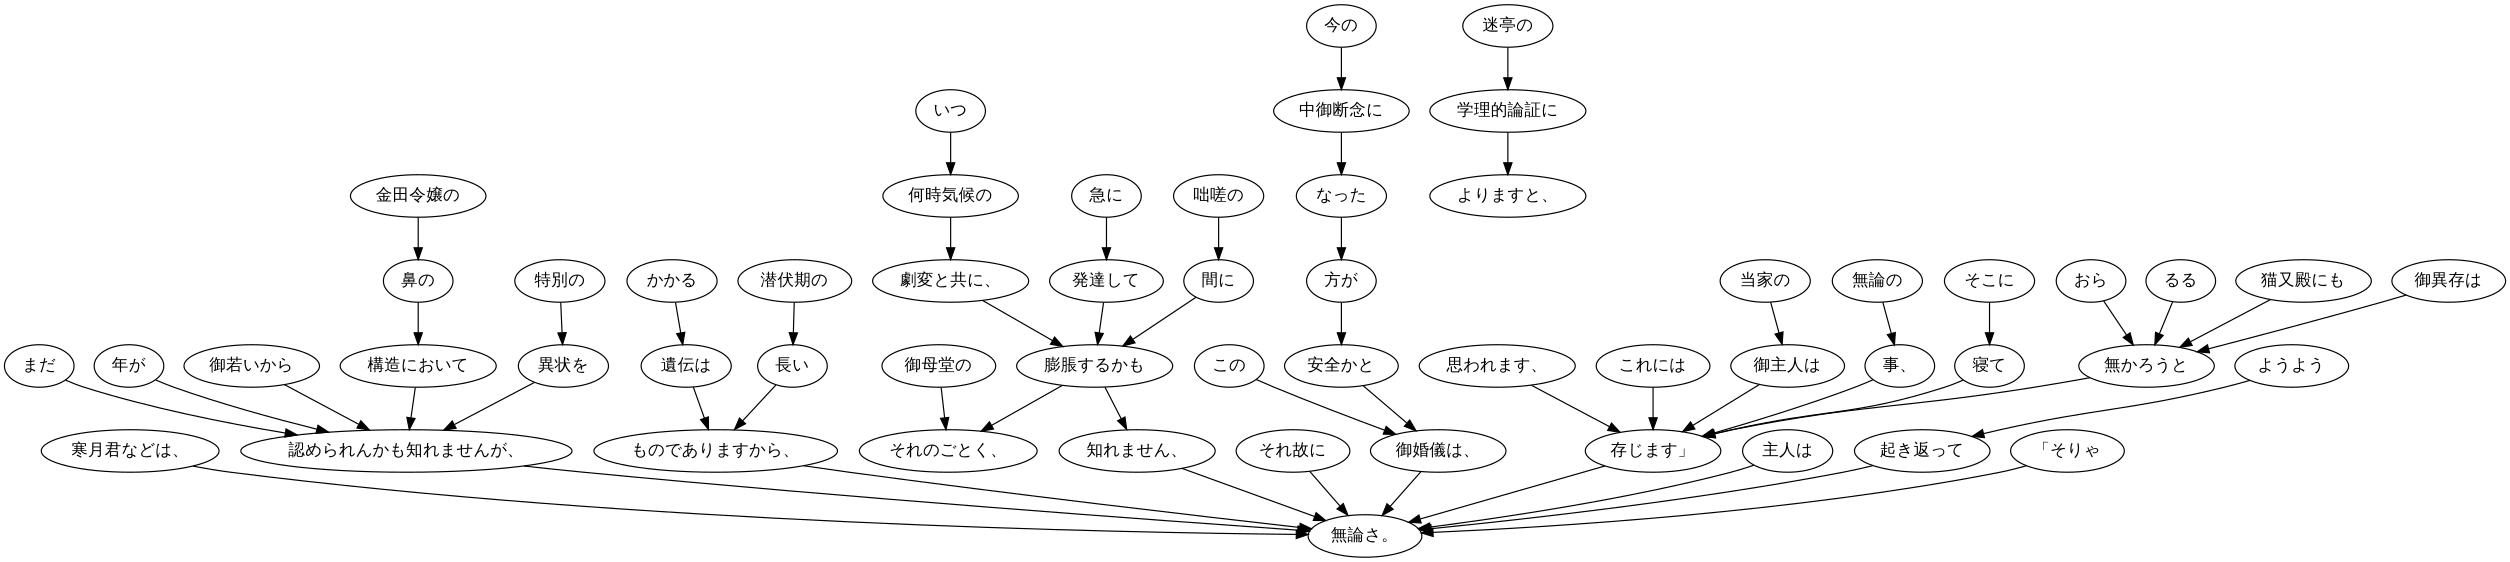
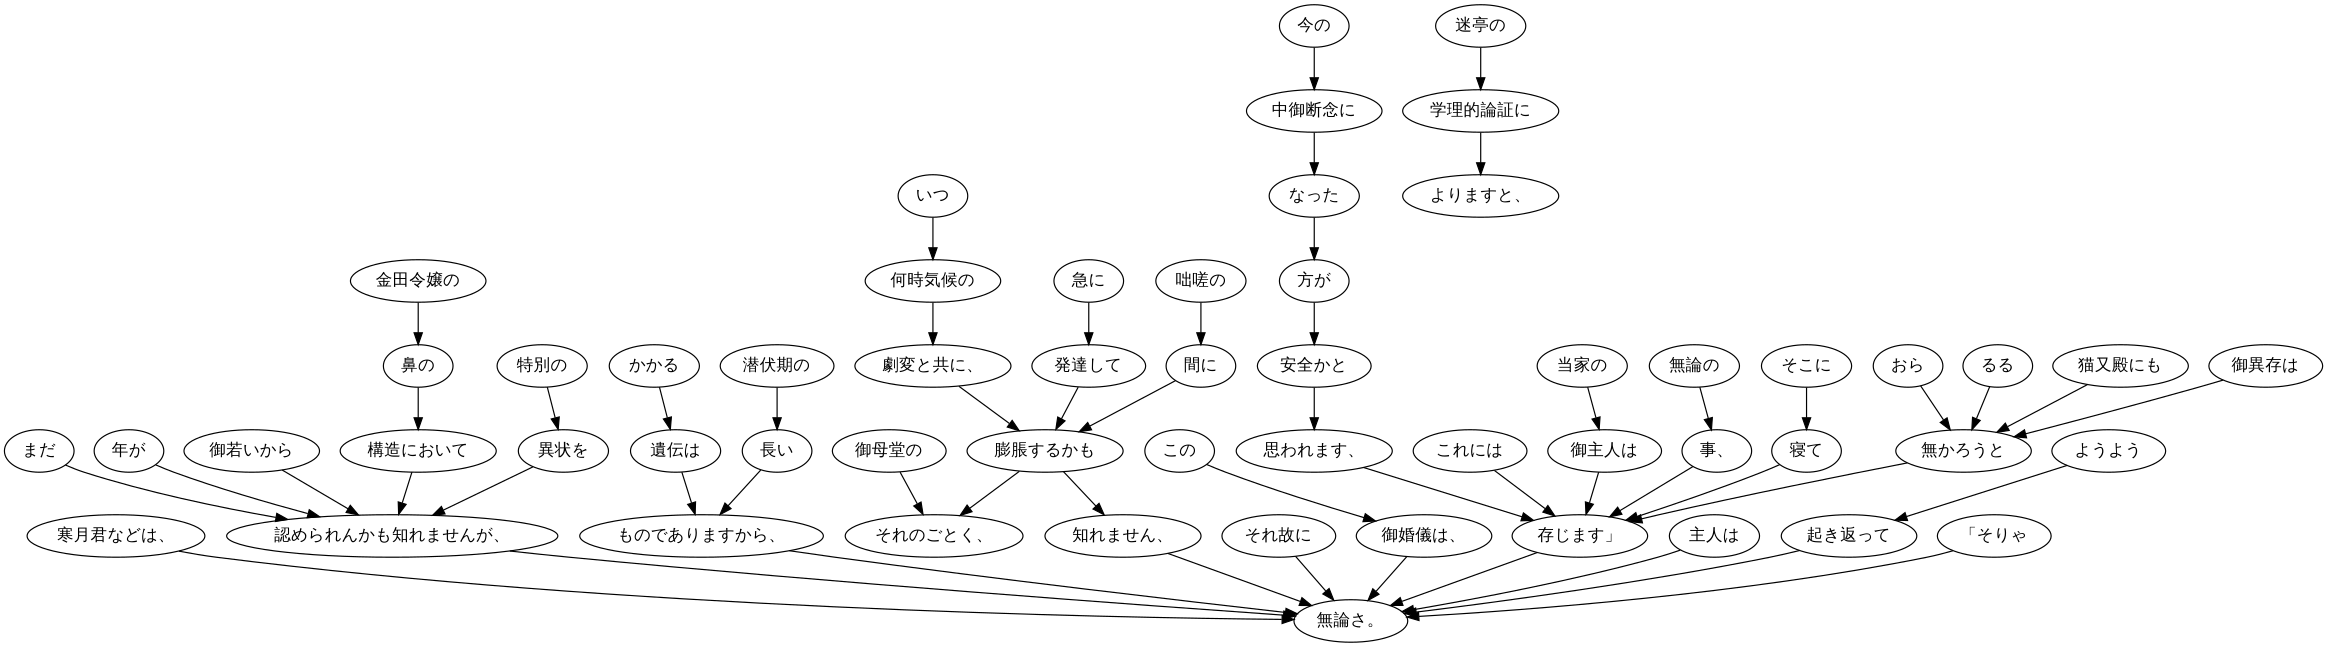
edge "安全かと" -> "御婚儀は、": now "安全かと" -> "思われます、"
